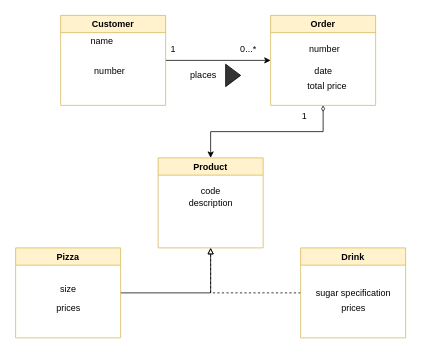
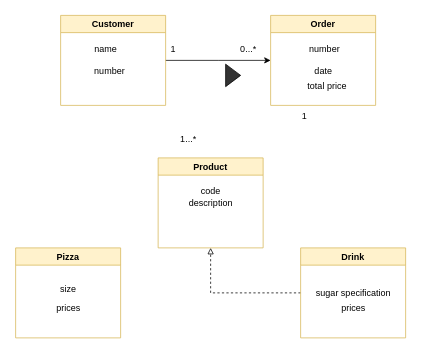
node "name": moved (102, 42) -> (105, 49)
node "places": removed
edge "Order" -- "Product": removed
node "1...*": added
edge "Pizza" -> "Product": removed
